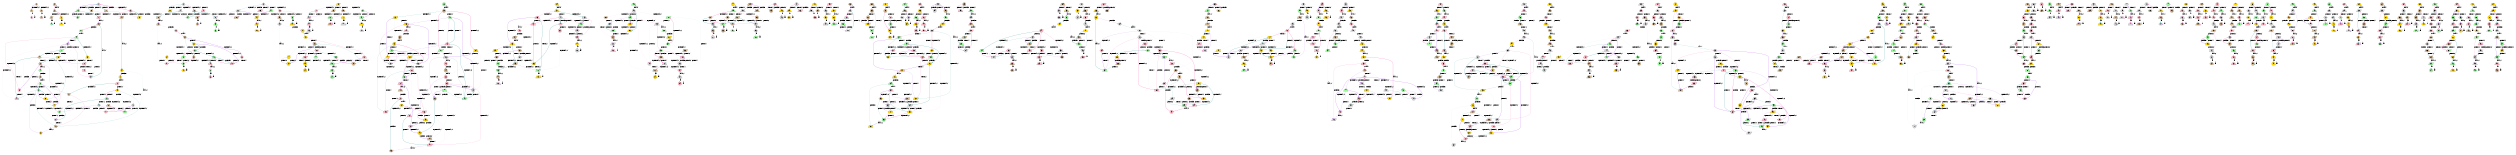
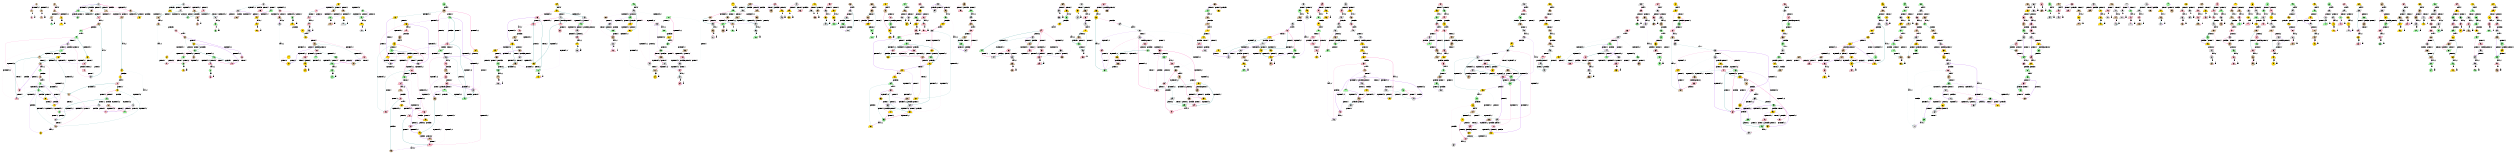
edge "167" -> "165": label "gotoKitchen(r2)" -> "gotoRoom(r2)"
